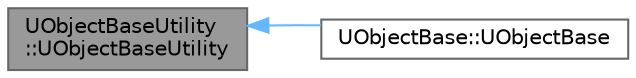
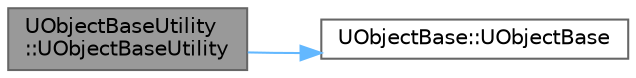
edge "UObjectBase::UObjectBase" -> "UObjectBaseUtility ::UObjectBaseUtility": reversed
